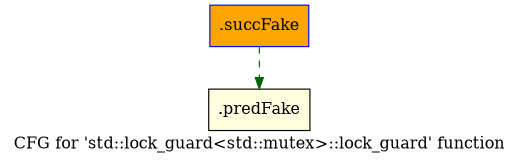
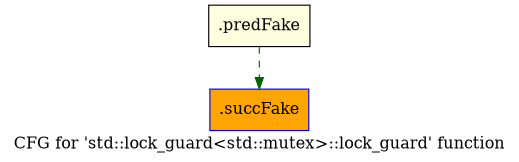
edge ".succFake" -> ".predFake": reversed
